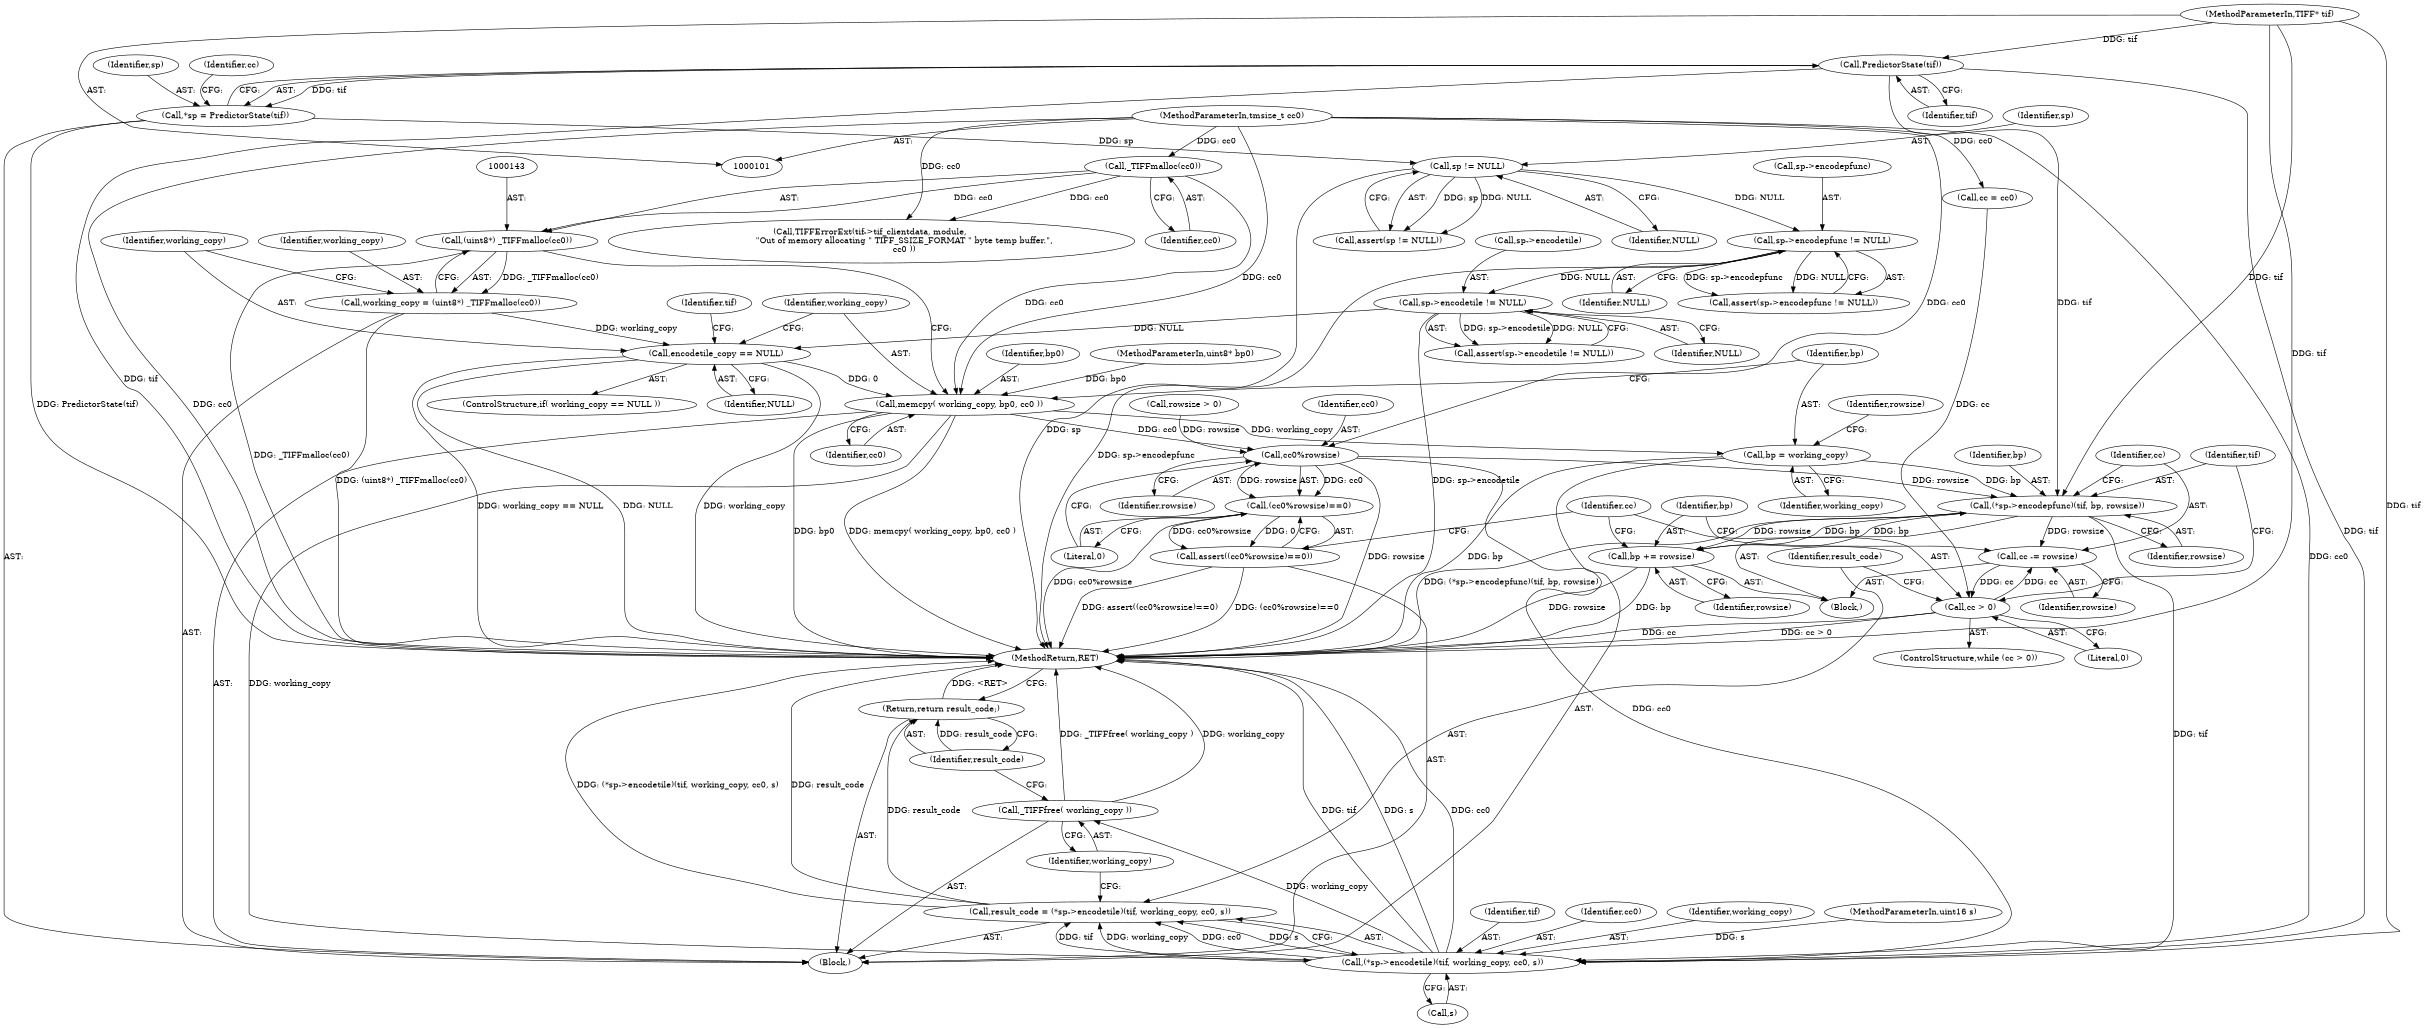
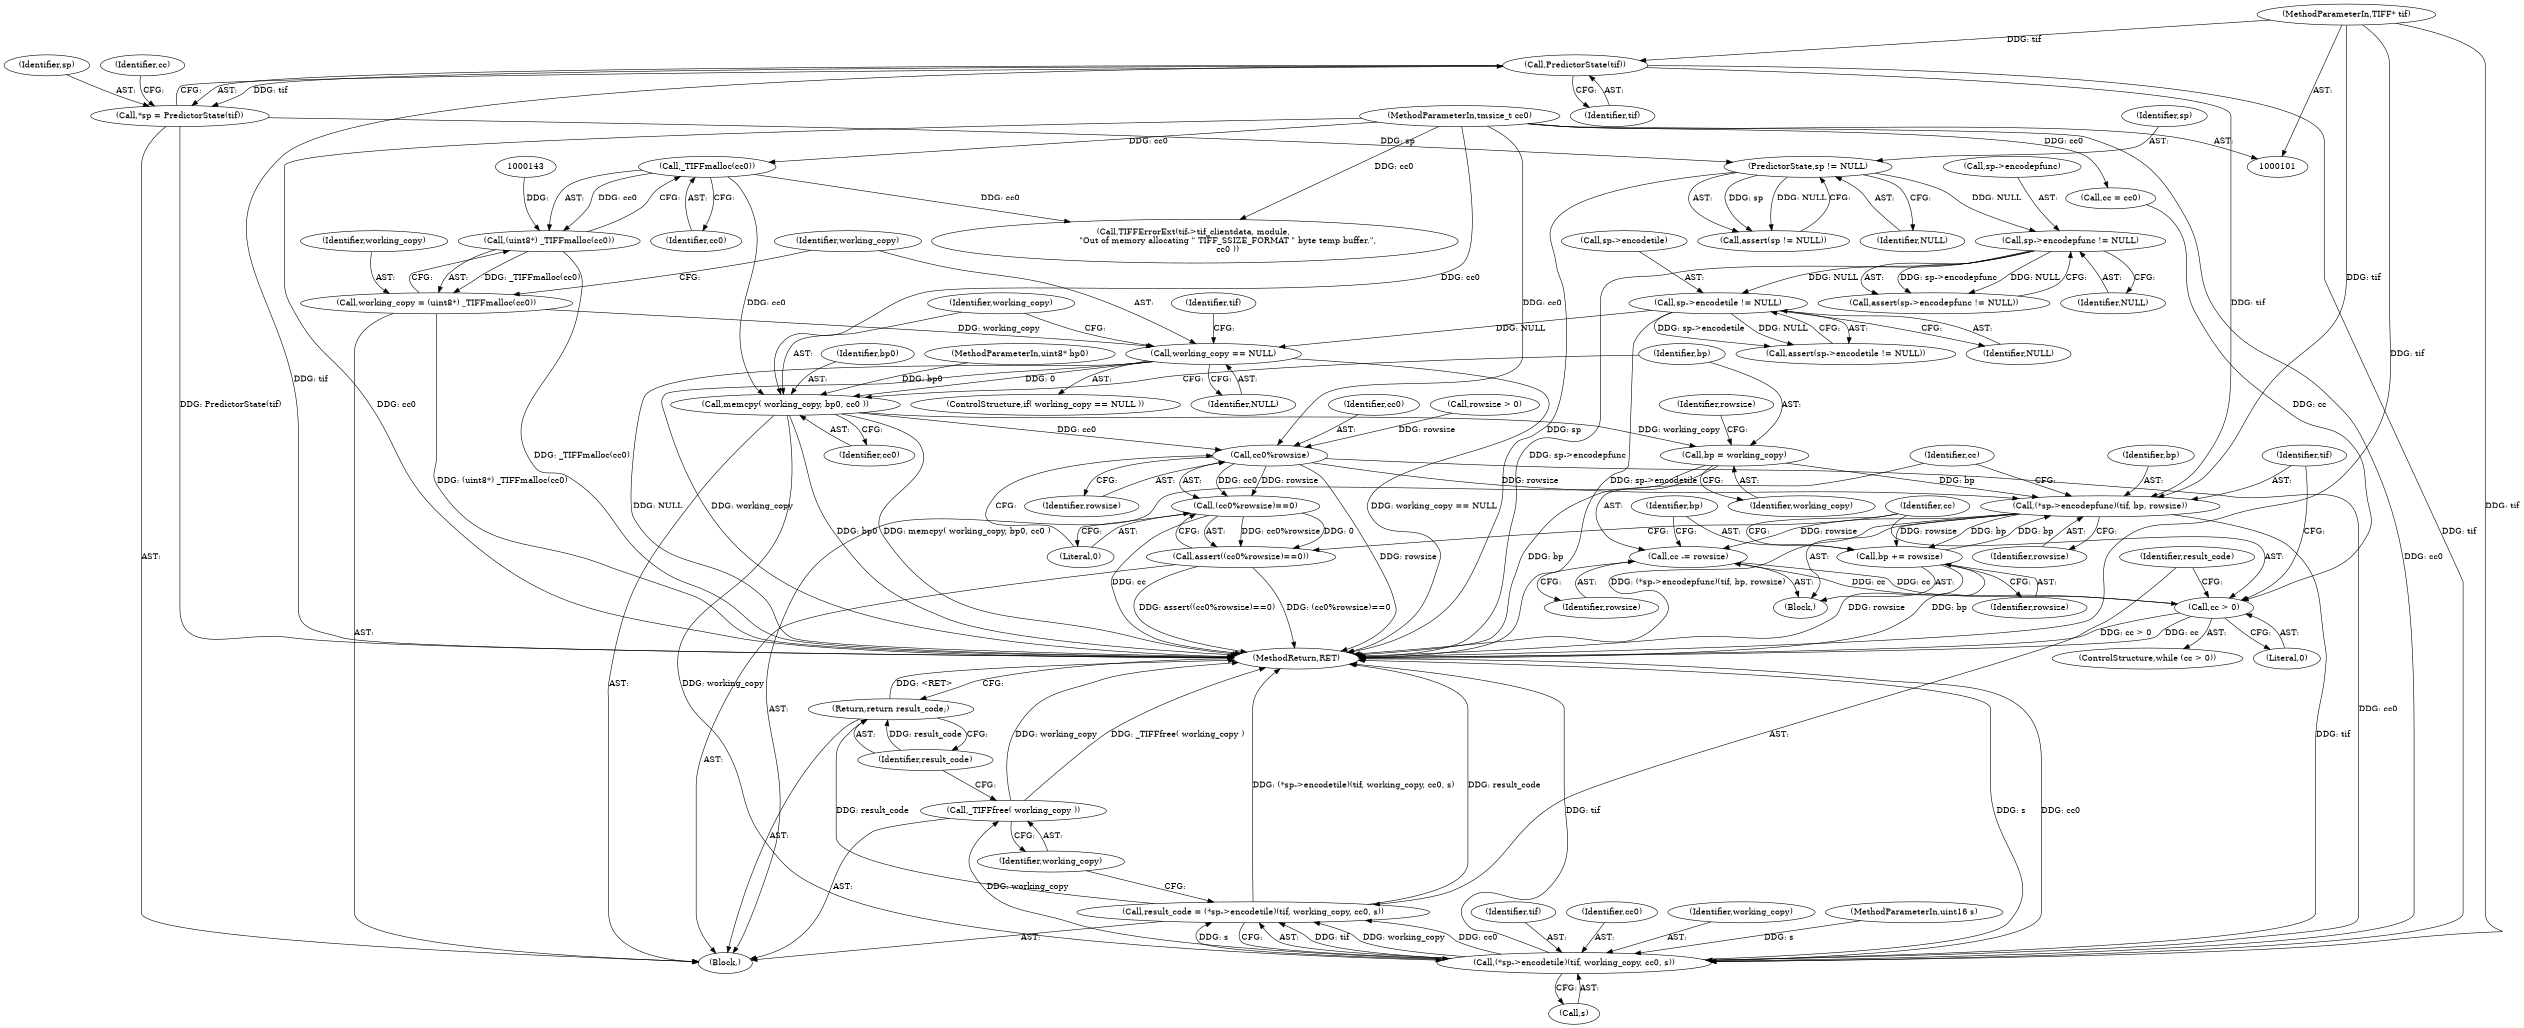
node "(Call,sp != NULL)": label "(Call,sp != NULL)" -> "(PredictorState,sp != NULL)"
edge "1000143" -> "(Call,(uint8*) _TIFFmalloc(cc0))": label "AST: " -> "DDG: "
edge "(Call,(uint8*) _TIFFmalloc(cc0))" -> "(Call,memcpy( working_copy, bp0, cc0 ))": now "(Call,(uint8*) _TIFFmalloc(cc0))" -> "(Call,_TIFFmalloc(cc0))"
node "(Call,encodetile_copy == NULL)": label "(Call,encodetile_copy == NULL)" -> "(Call,working_copy == NULL)"
edge "(Call,(cc0%rowsize)==0)" -> "(MethodReturn,RET)": label "DDG: cc0%rowsize" -> "DDG: cc"
